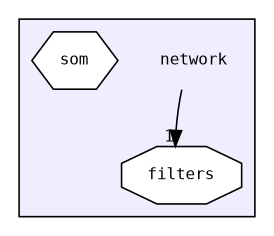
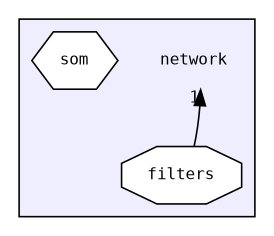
edge "network" -> "filters": reversed
